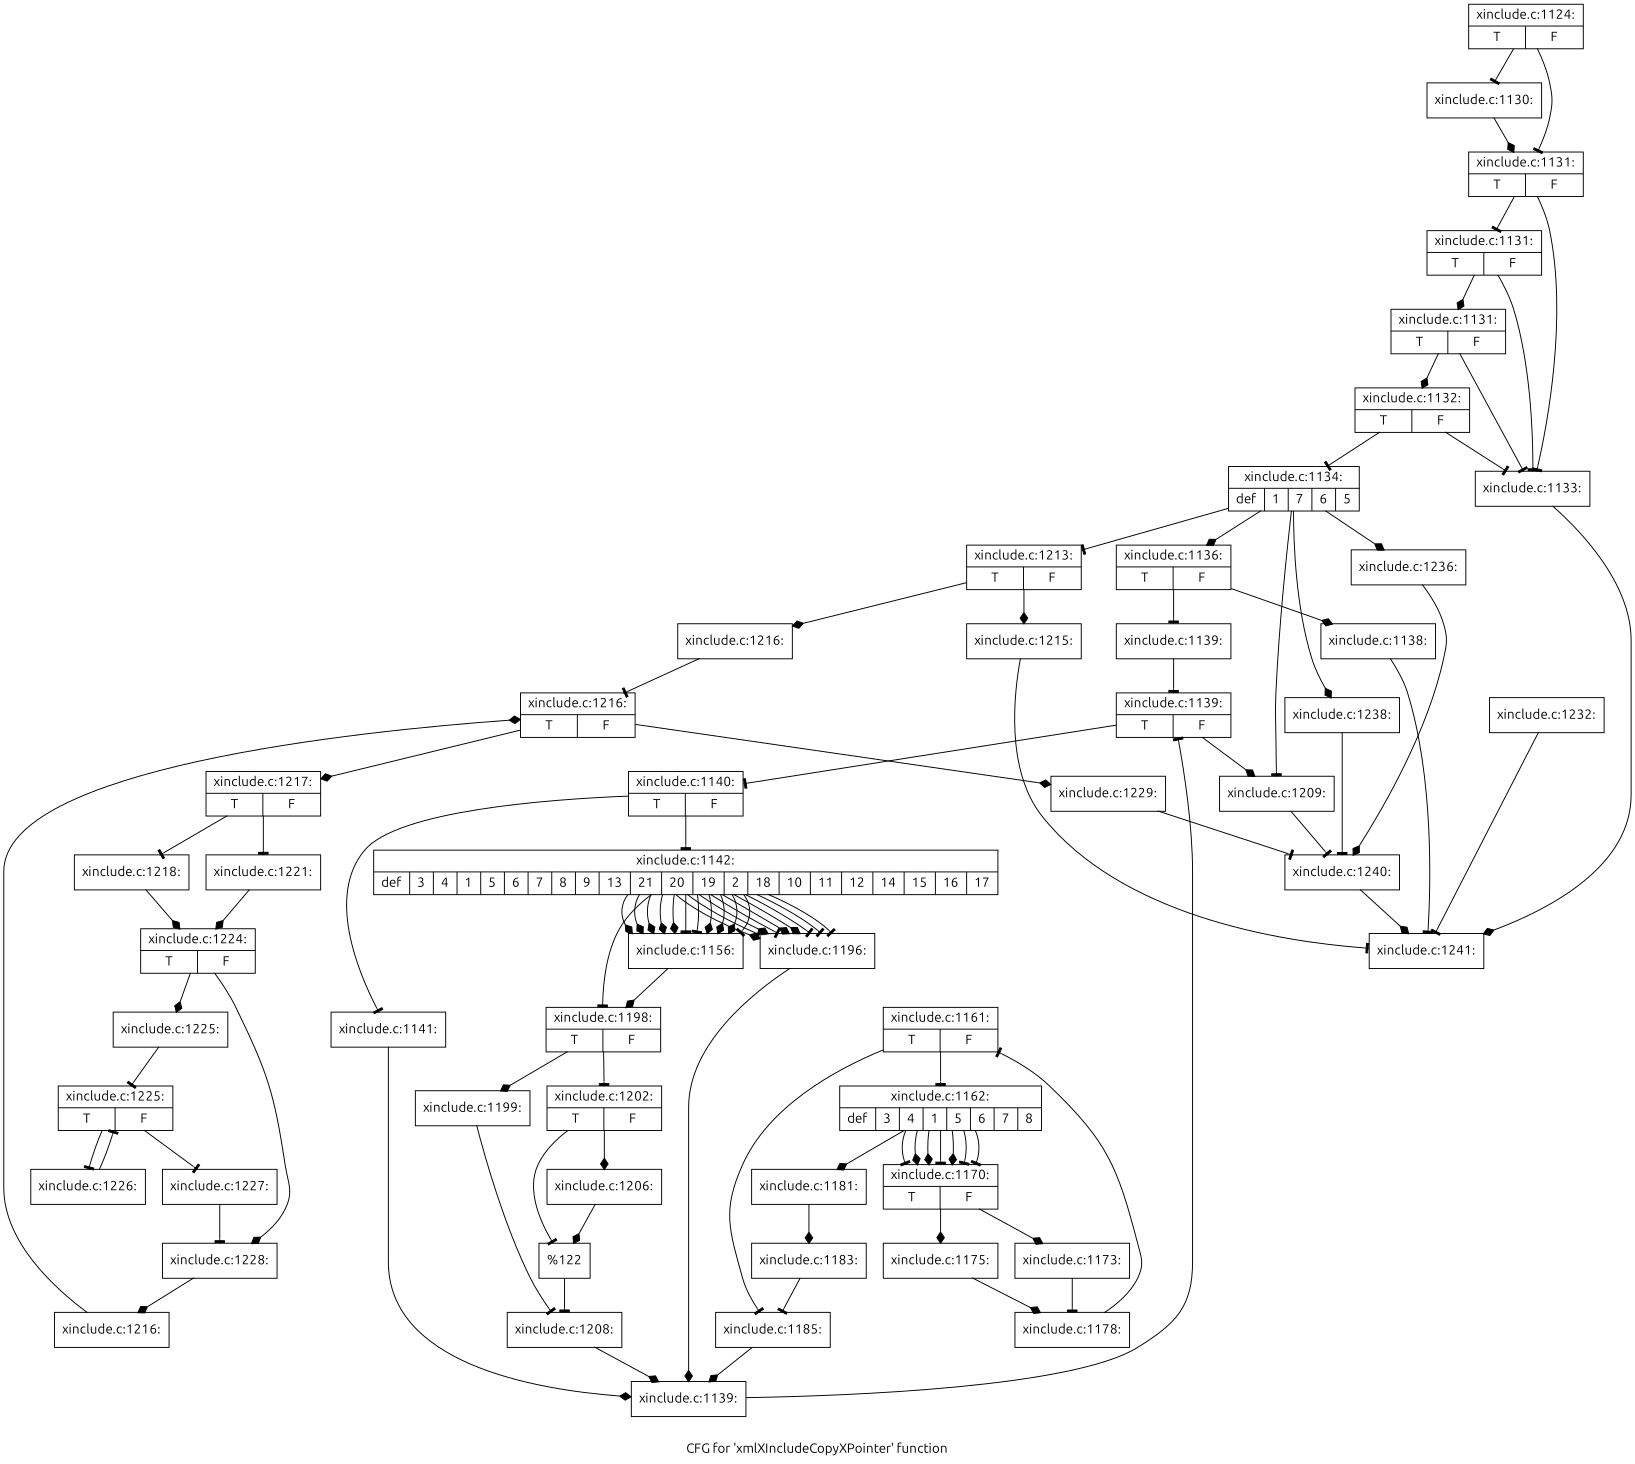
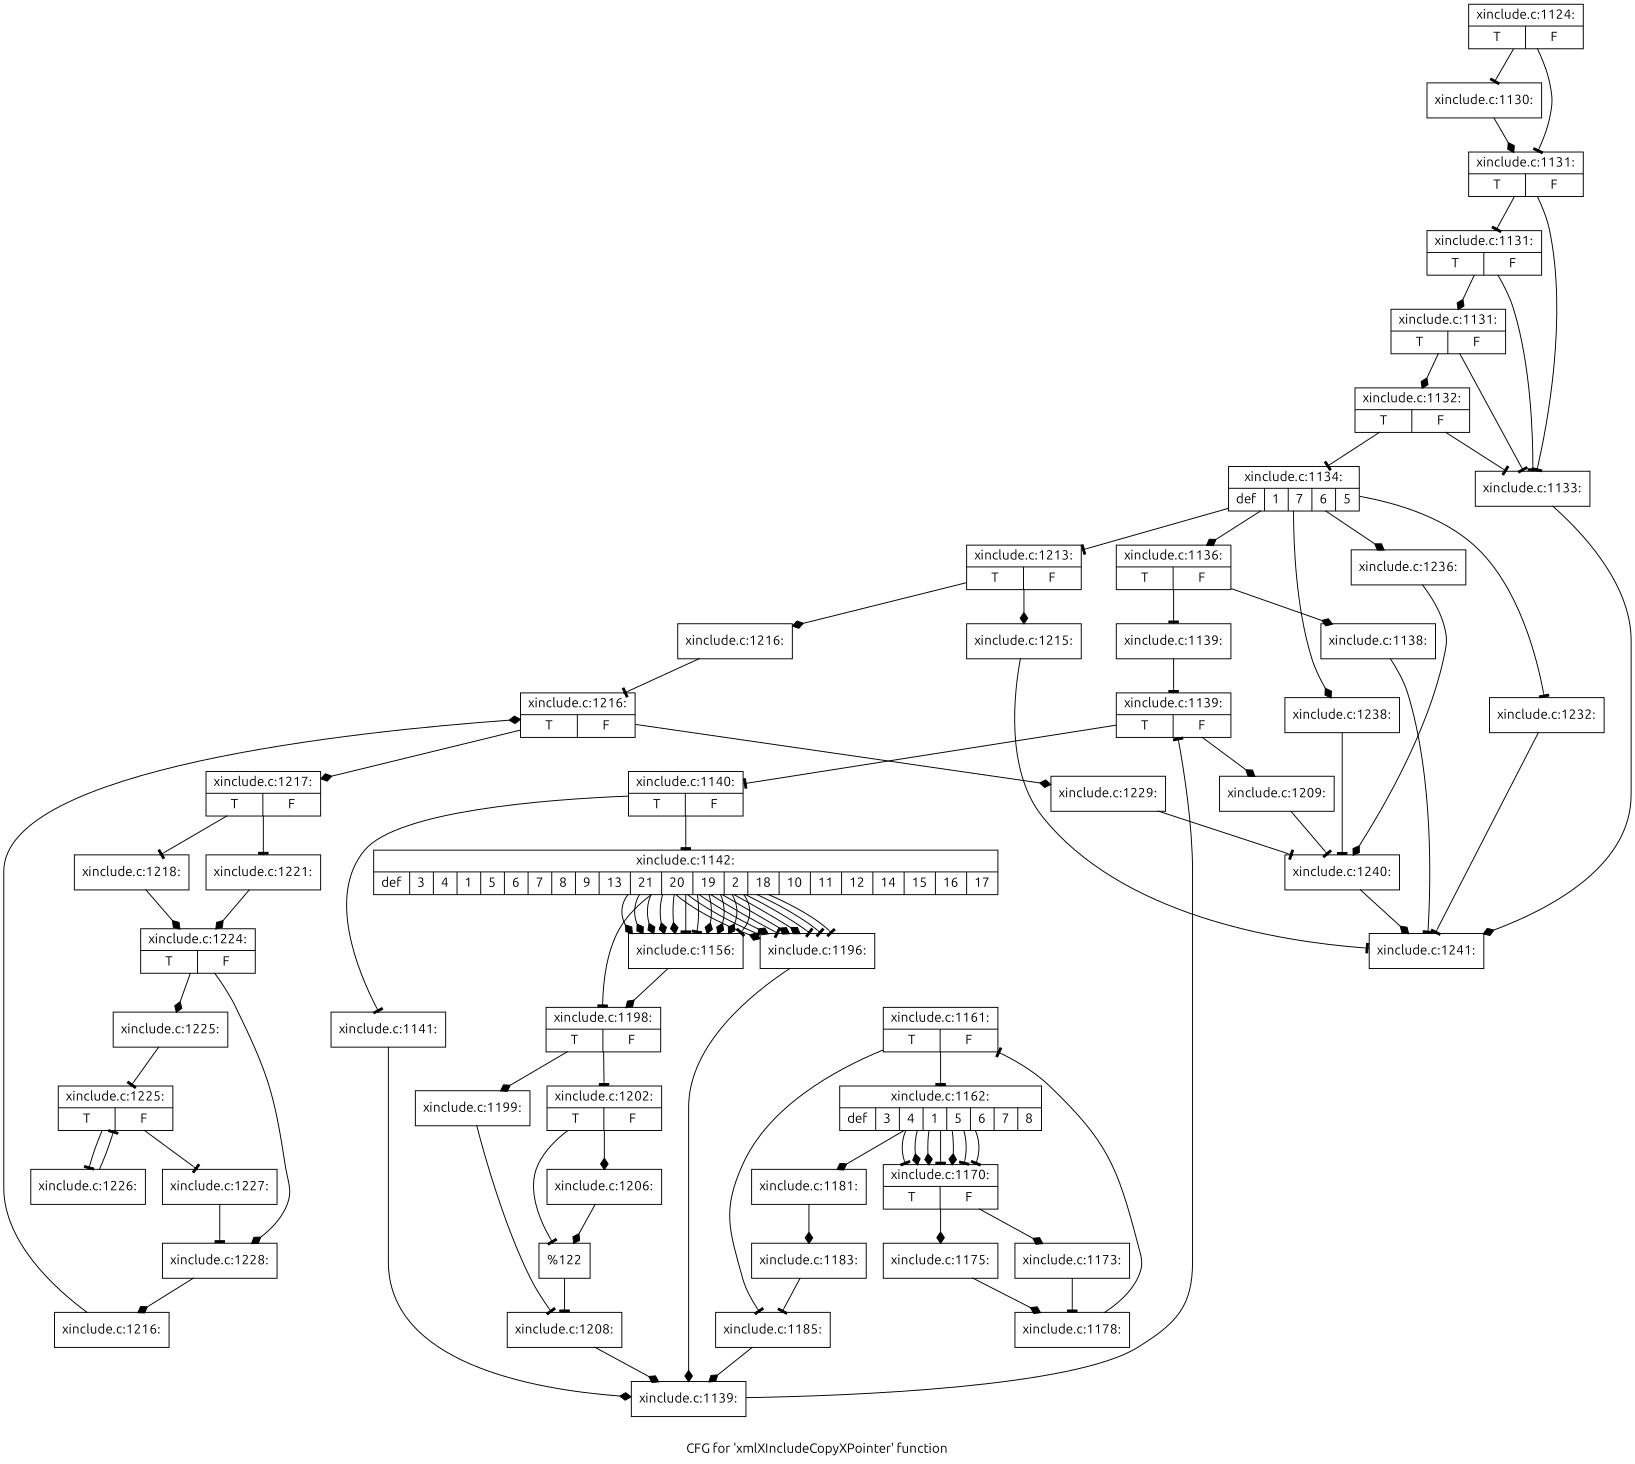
edge "xinclude.c:1134:" -> "xinclude.c:1209:": now "xinclude.c:1134:" -> "xinclude.c:1232:"
